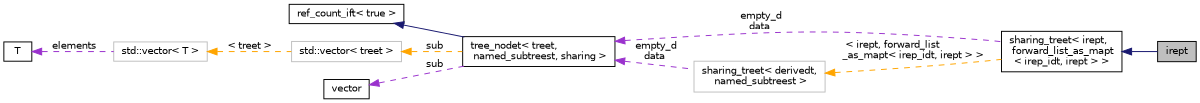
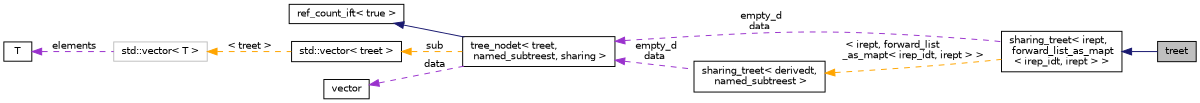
node "std::vector< treet >": color grey75 -> black
node "irept": label "irept" -> "treet"
edge "tree_nodet< treet, named_subtreest, sharing >" -> "vector": label " sub" -> " data"
node "sharing_treet< derivedt, named_subtreest >": color grey75 -> black
